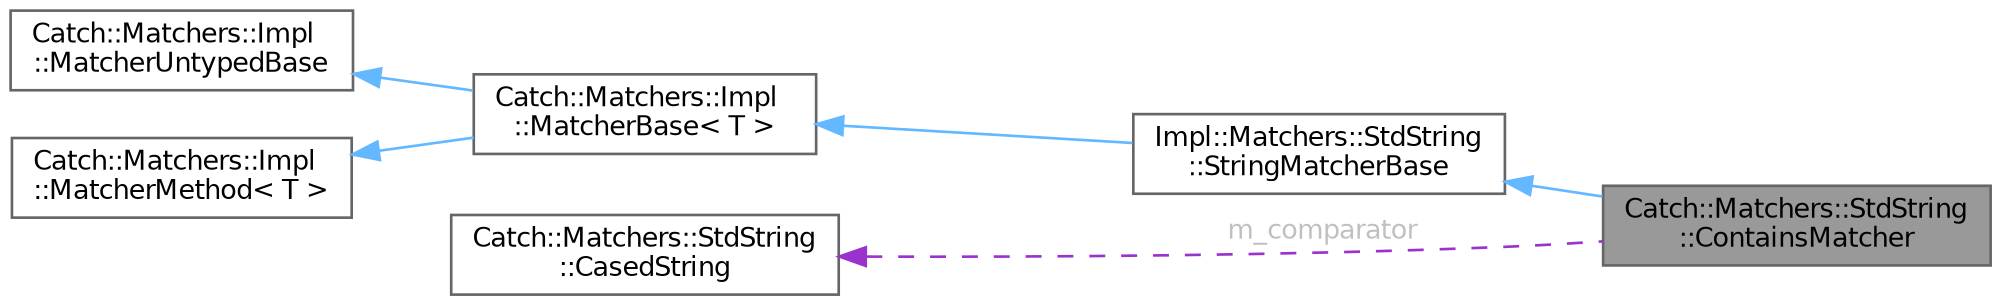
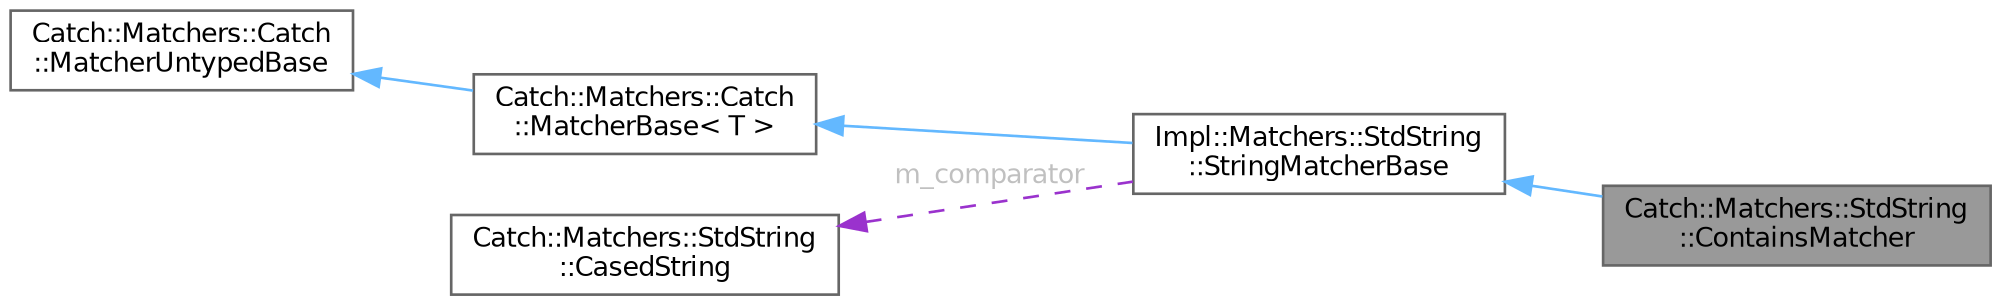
node "Catch::Matchers::Impl ::MatcherUntypedBase": label "Catch::Matchers::Impl ::MatcherUntypedBase" -> "Catch::Matchers::Catch ::MatcherUntypedBase"
node "Catch::Matchers::Impl ::MatcherBase< T >": label "Catch::Matchers::Impl ::MatcherBase< T >" -> "Catch::Matchers::Catch ::MatcherBase< T >"
node "Catch::Matchers::Impl ::MatcherMethod< T >": removed
edge "Catch::Matchers::StdString ::ContainsMatcher" -> "Catch::Matchers::StdString ::CasedString": now "Impl::Matchers::StdString ::StringMatcherBase" -> "Catch::Matchers::StdString ::CasedString"
